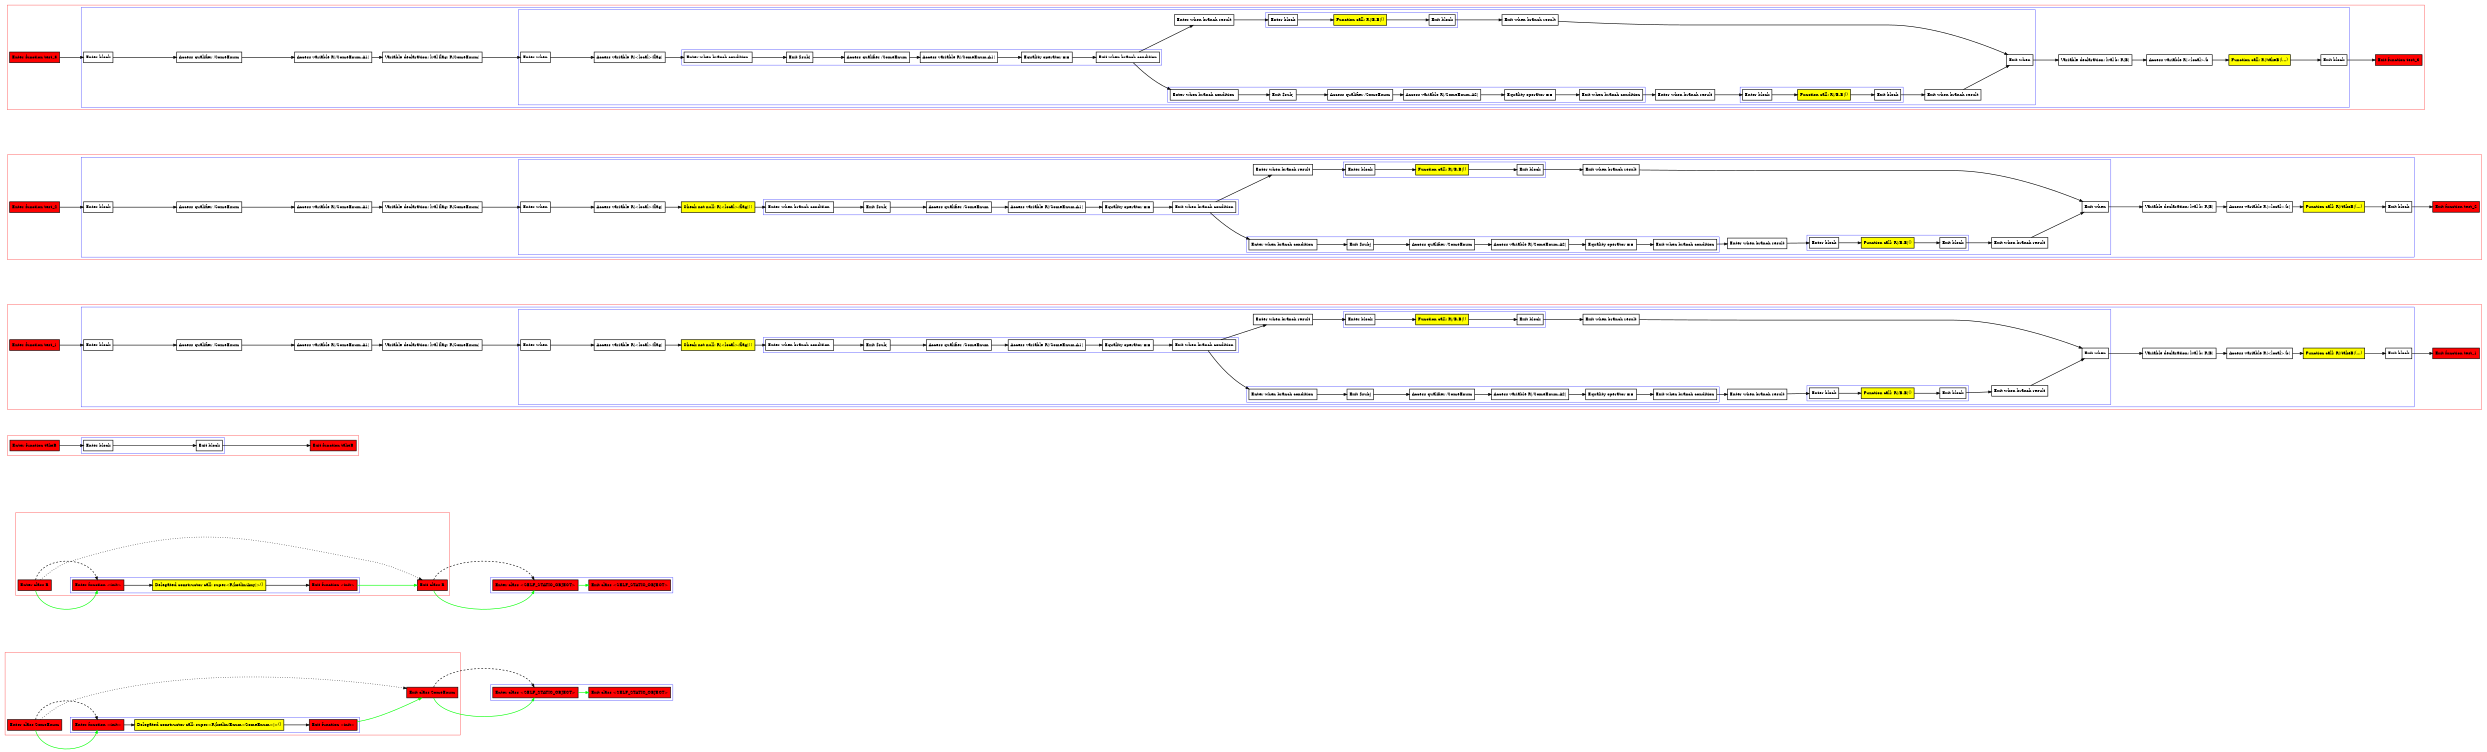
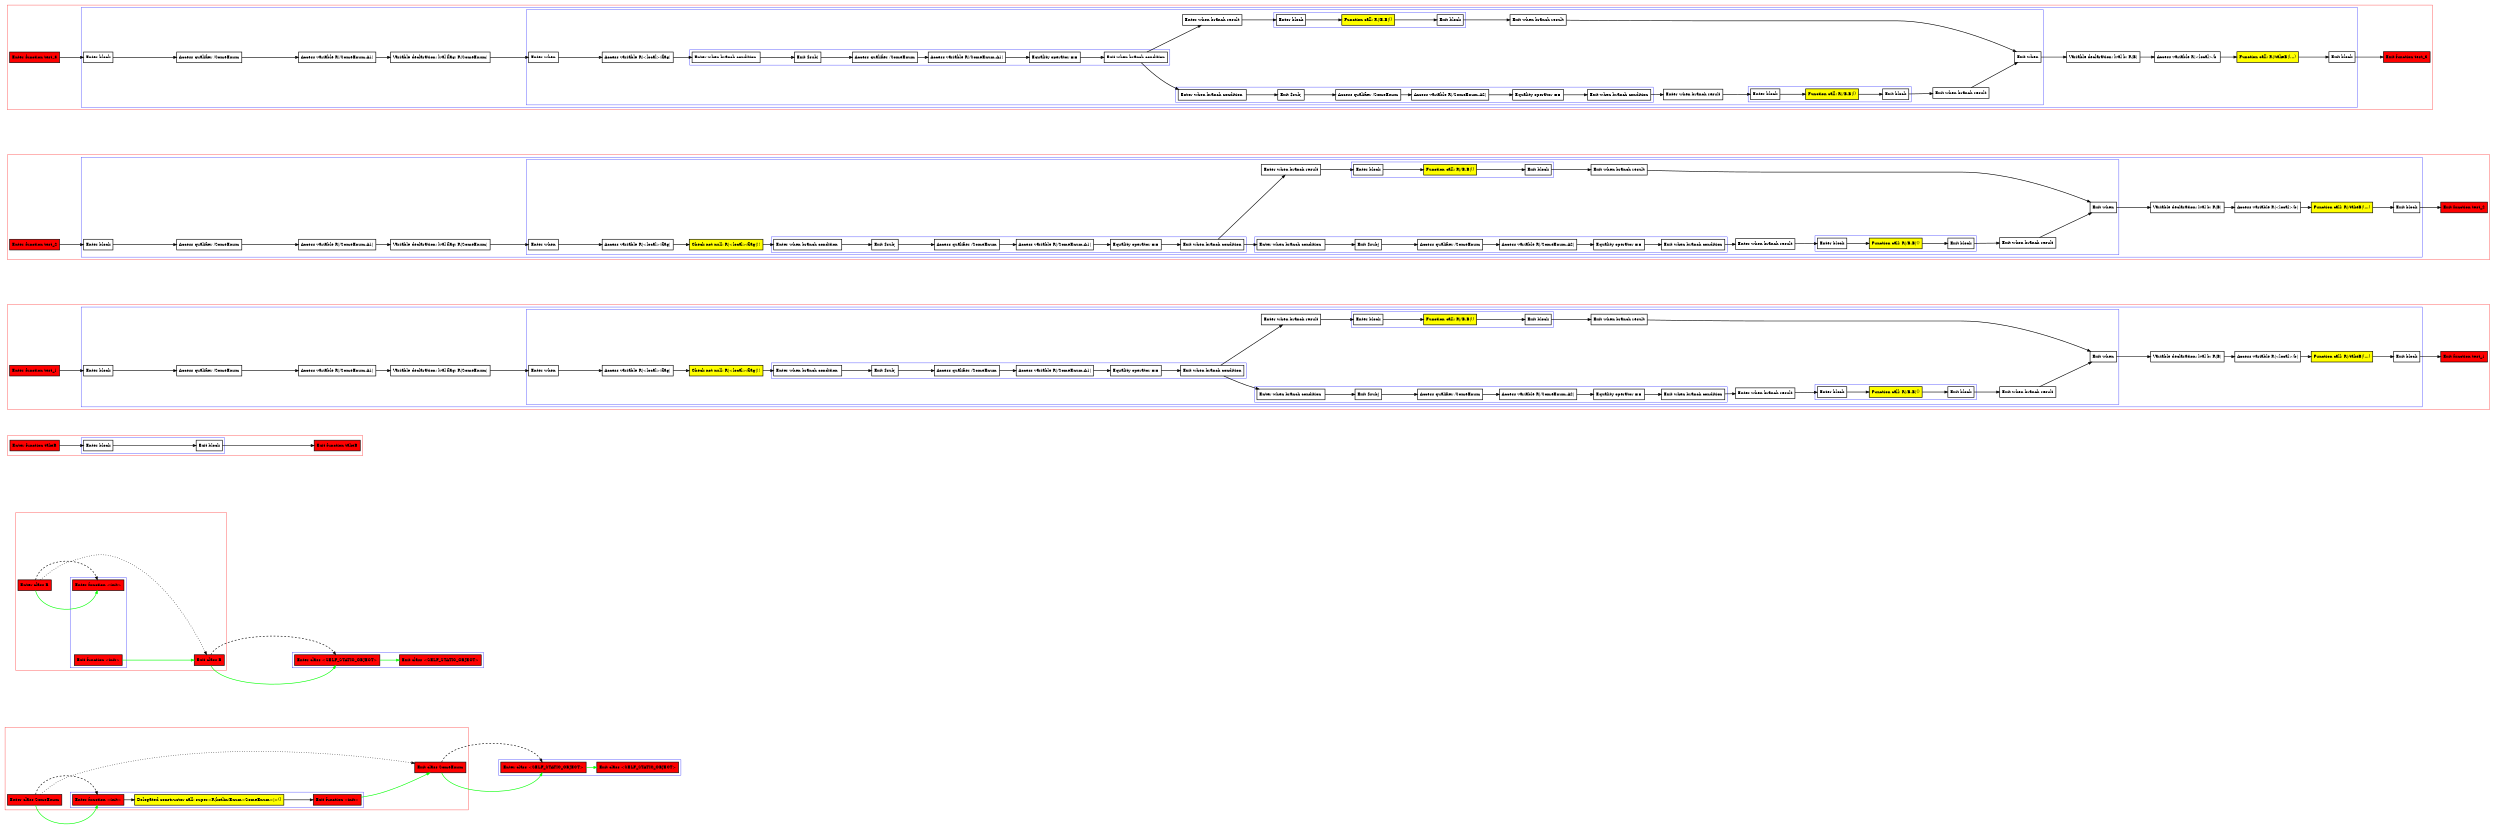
node "Delegated constructor call: super<R|kotlin/Any|>()": removed
